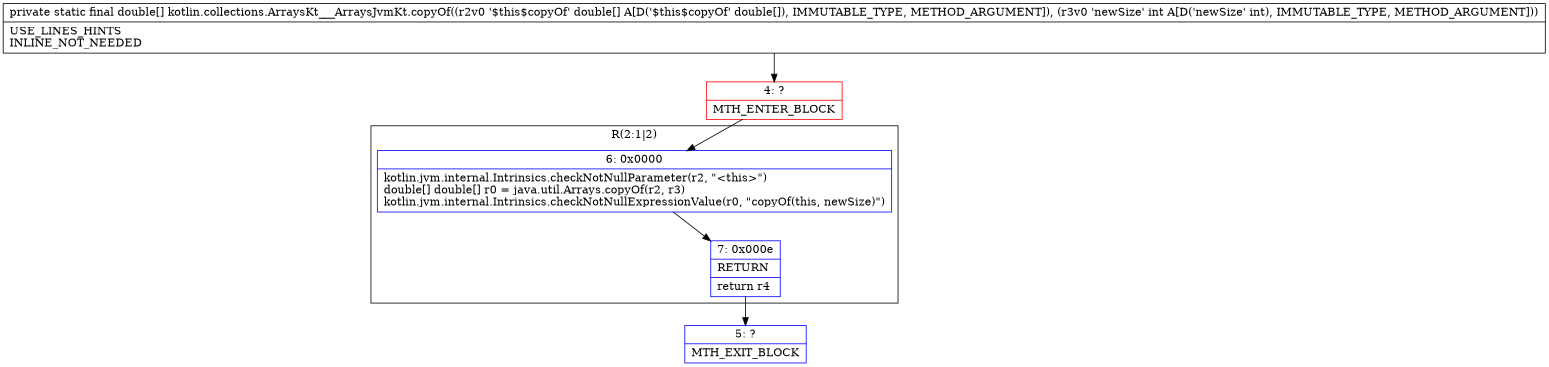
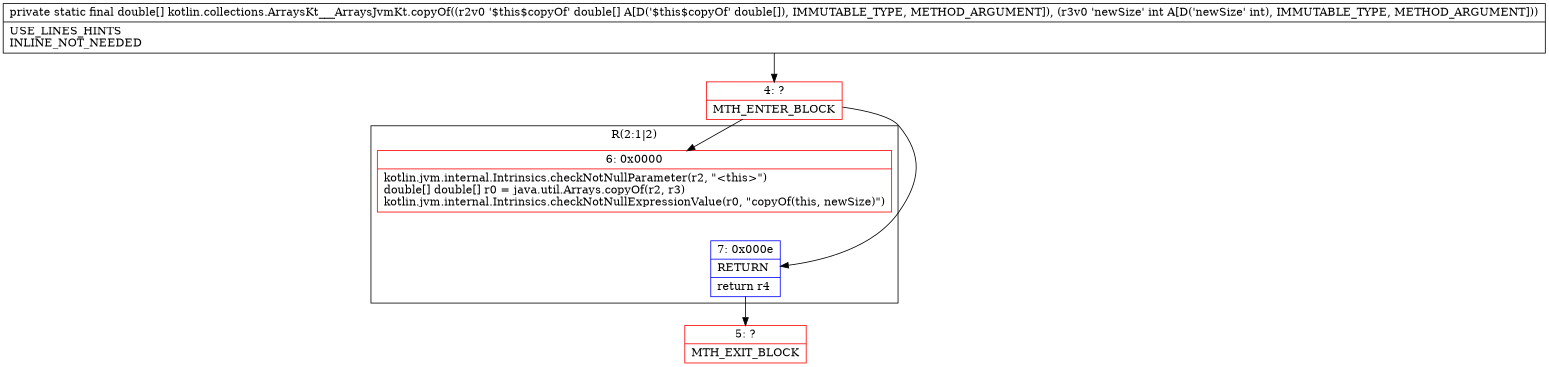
node "6: 0x0000": color blue -> red
edge "6: 0x0000" -> "7: 0x000e": now "4: ?" -> "7: 0x000e"
node "5: ?": color blue -> red
